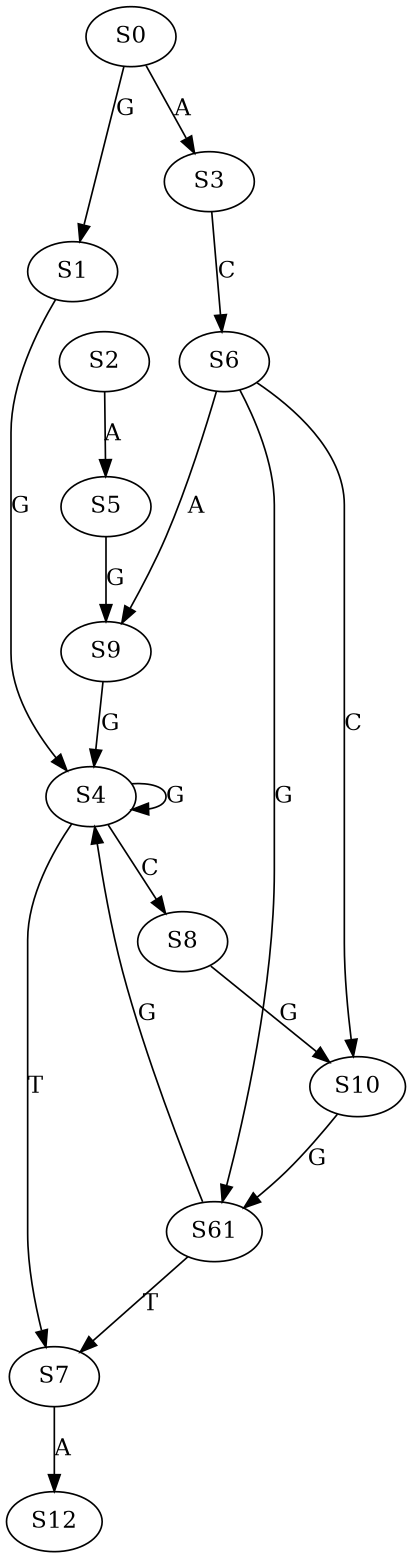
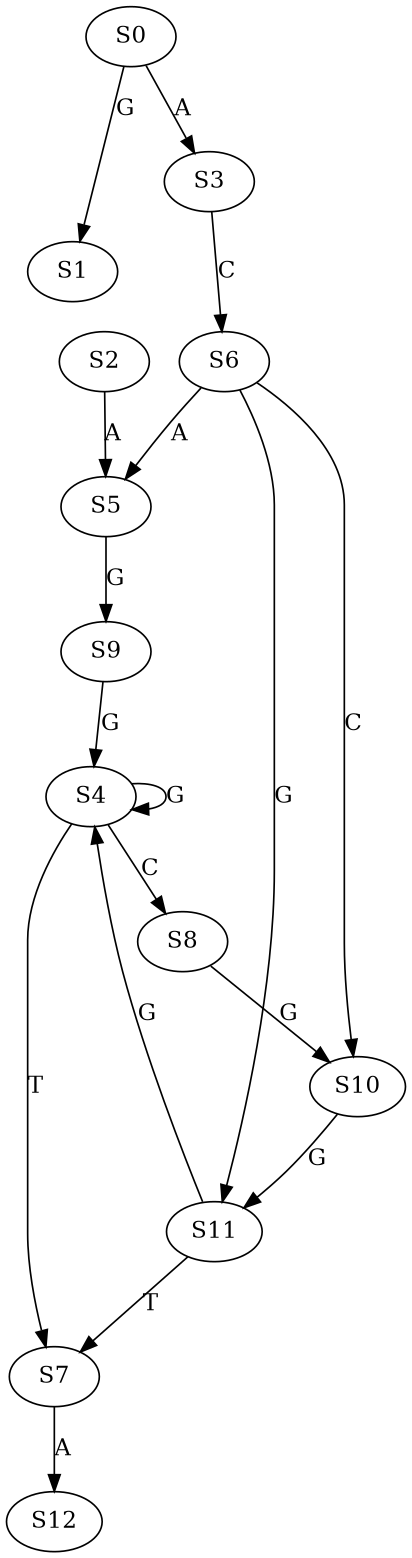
edge "S6" -> "S9": now "S6" -> "S5"
edge "S1" -> "S4": removed, label "G"
node "S61": label "S61" -> "S11"
